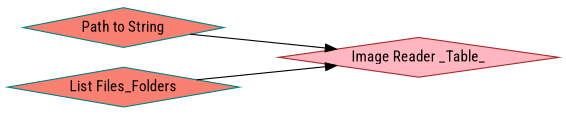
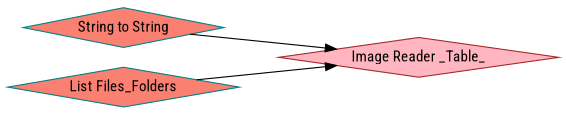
node "Path to String": label "Path to String" -> "String to String"
